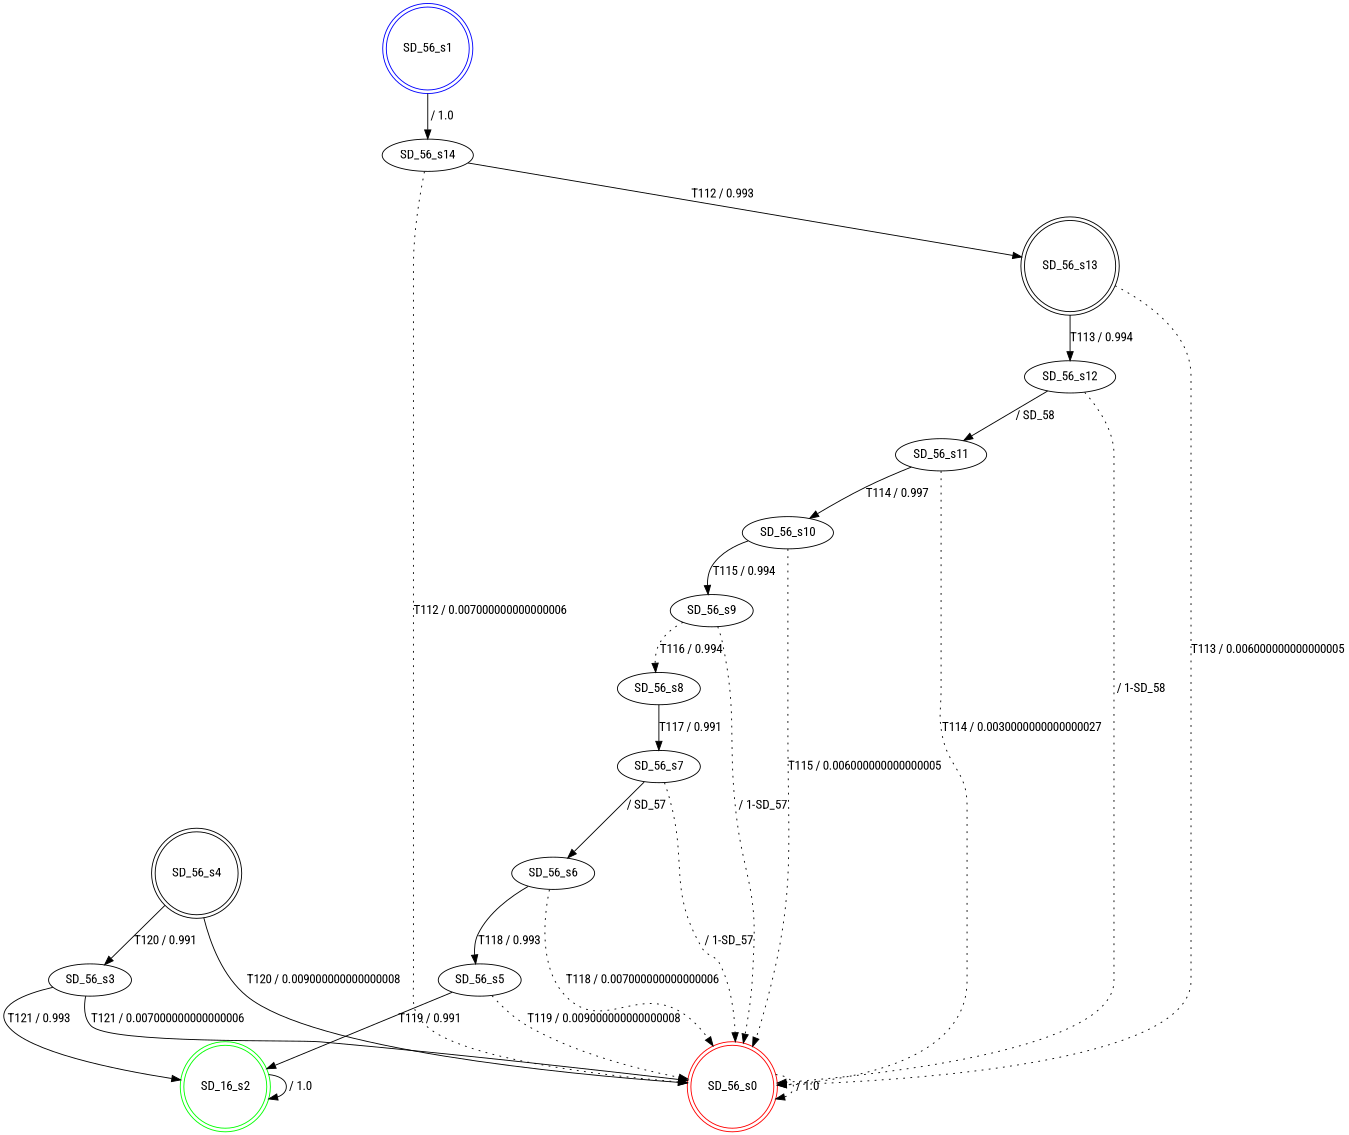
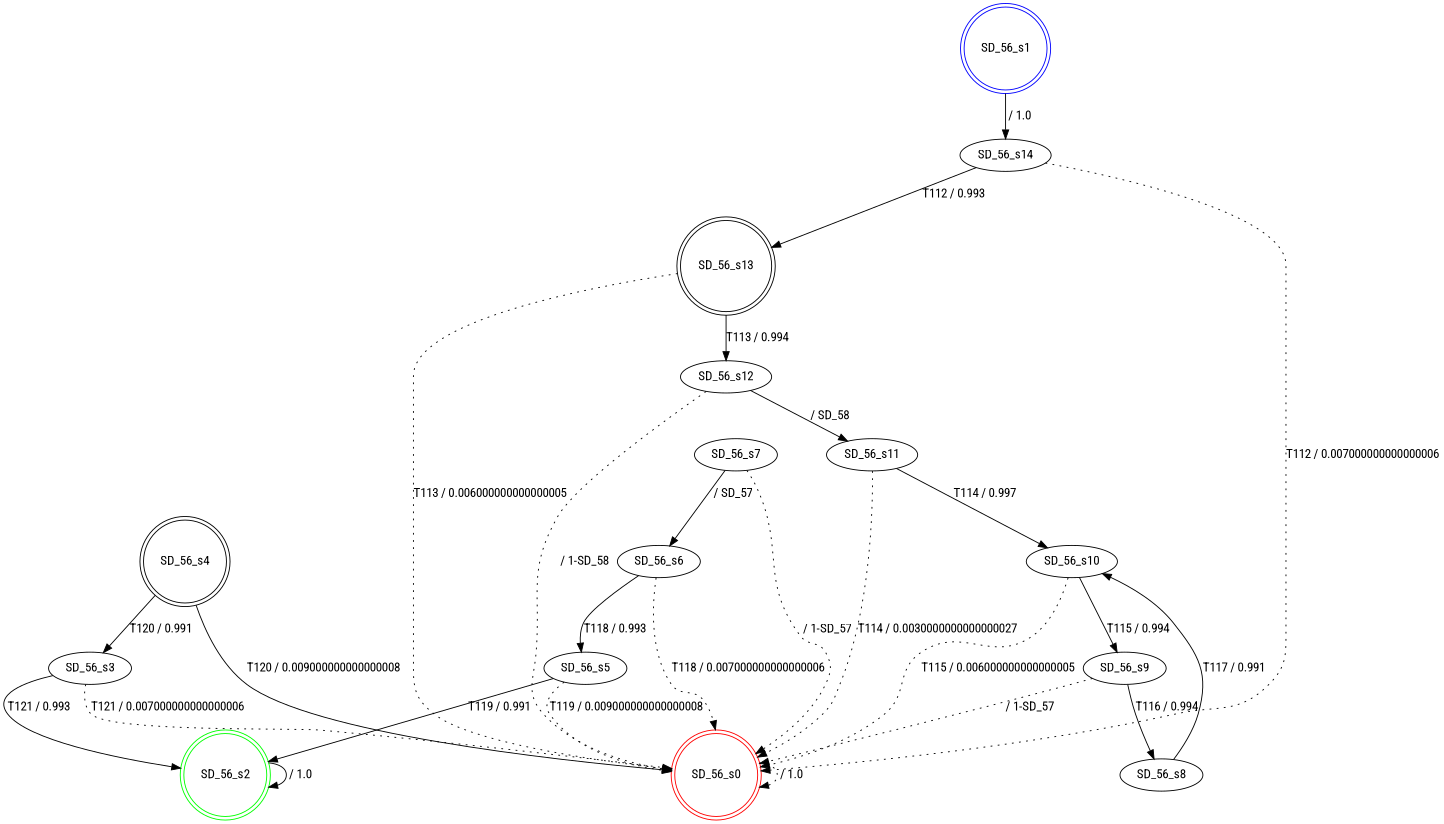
edge "SD_56_s9" -> "SD_56_s8": style dotted -> solid
edge "SD_56_s8" -> "SD_56_s7": now "SD_56_s8" -> "SD_56_s10"
edge "SD_56_s3" -> "SD_56_s0": style solid -> dotted
node "SD_16_s2": label "SD_16_s2" -> "SD_56_s2"
